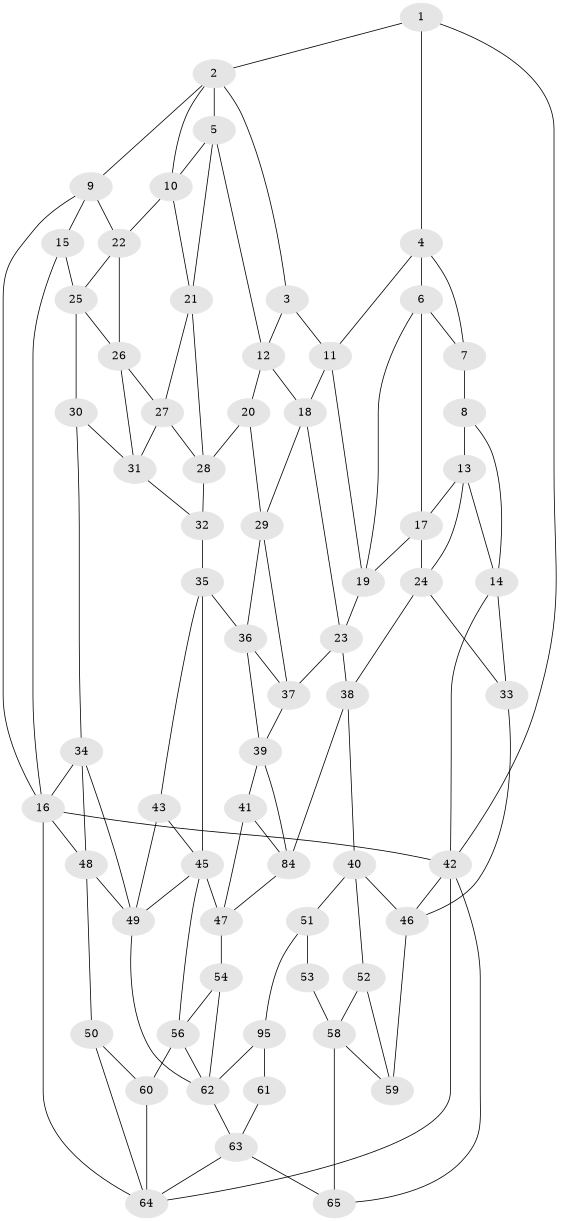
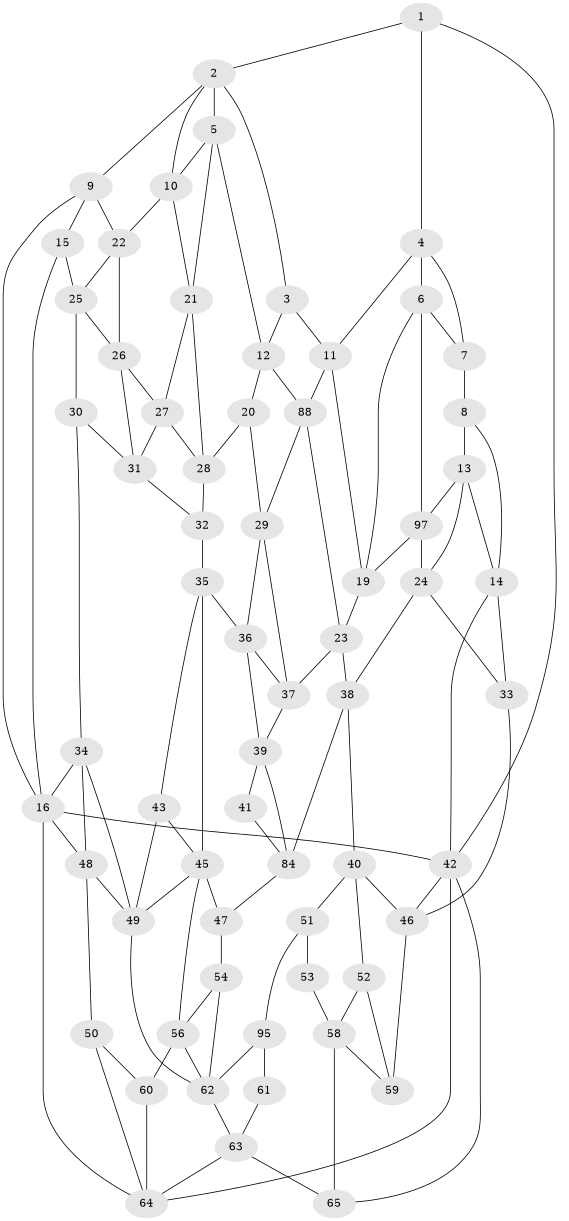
node "18": label "18" -> "88"
node "17": label "17" -> "97"
edge "41" -- "47": removed
